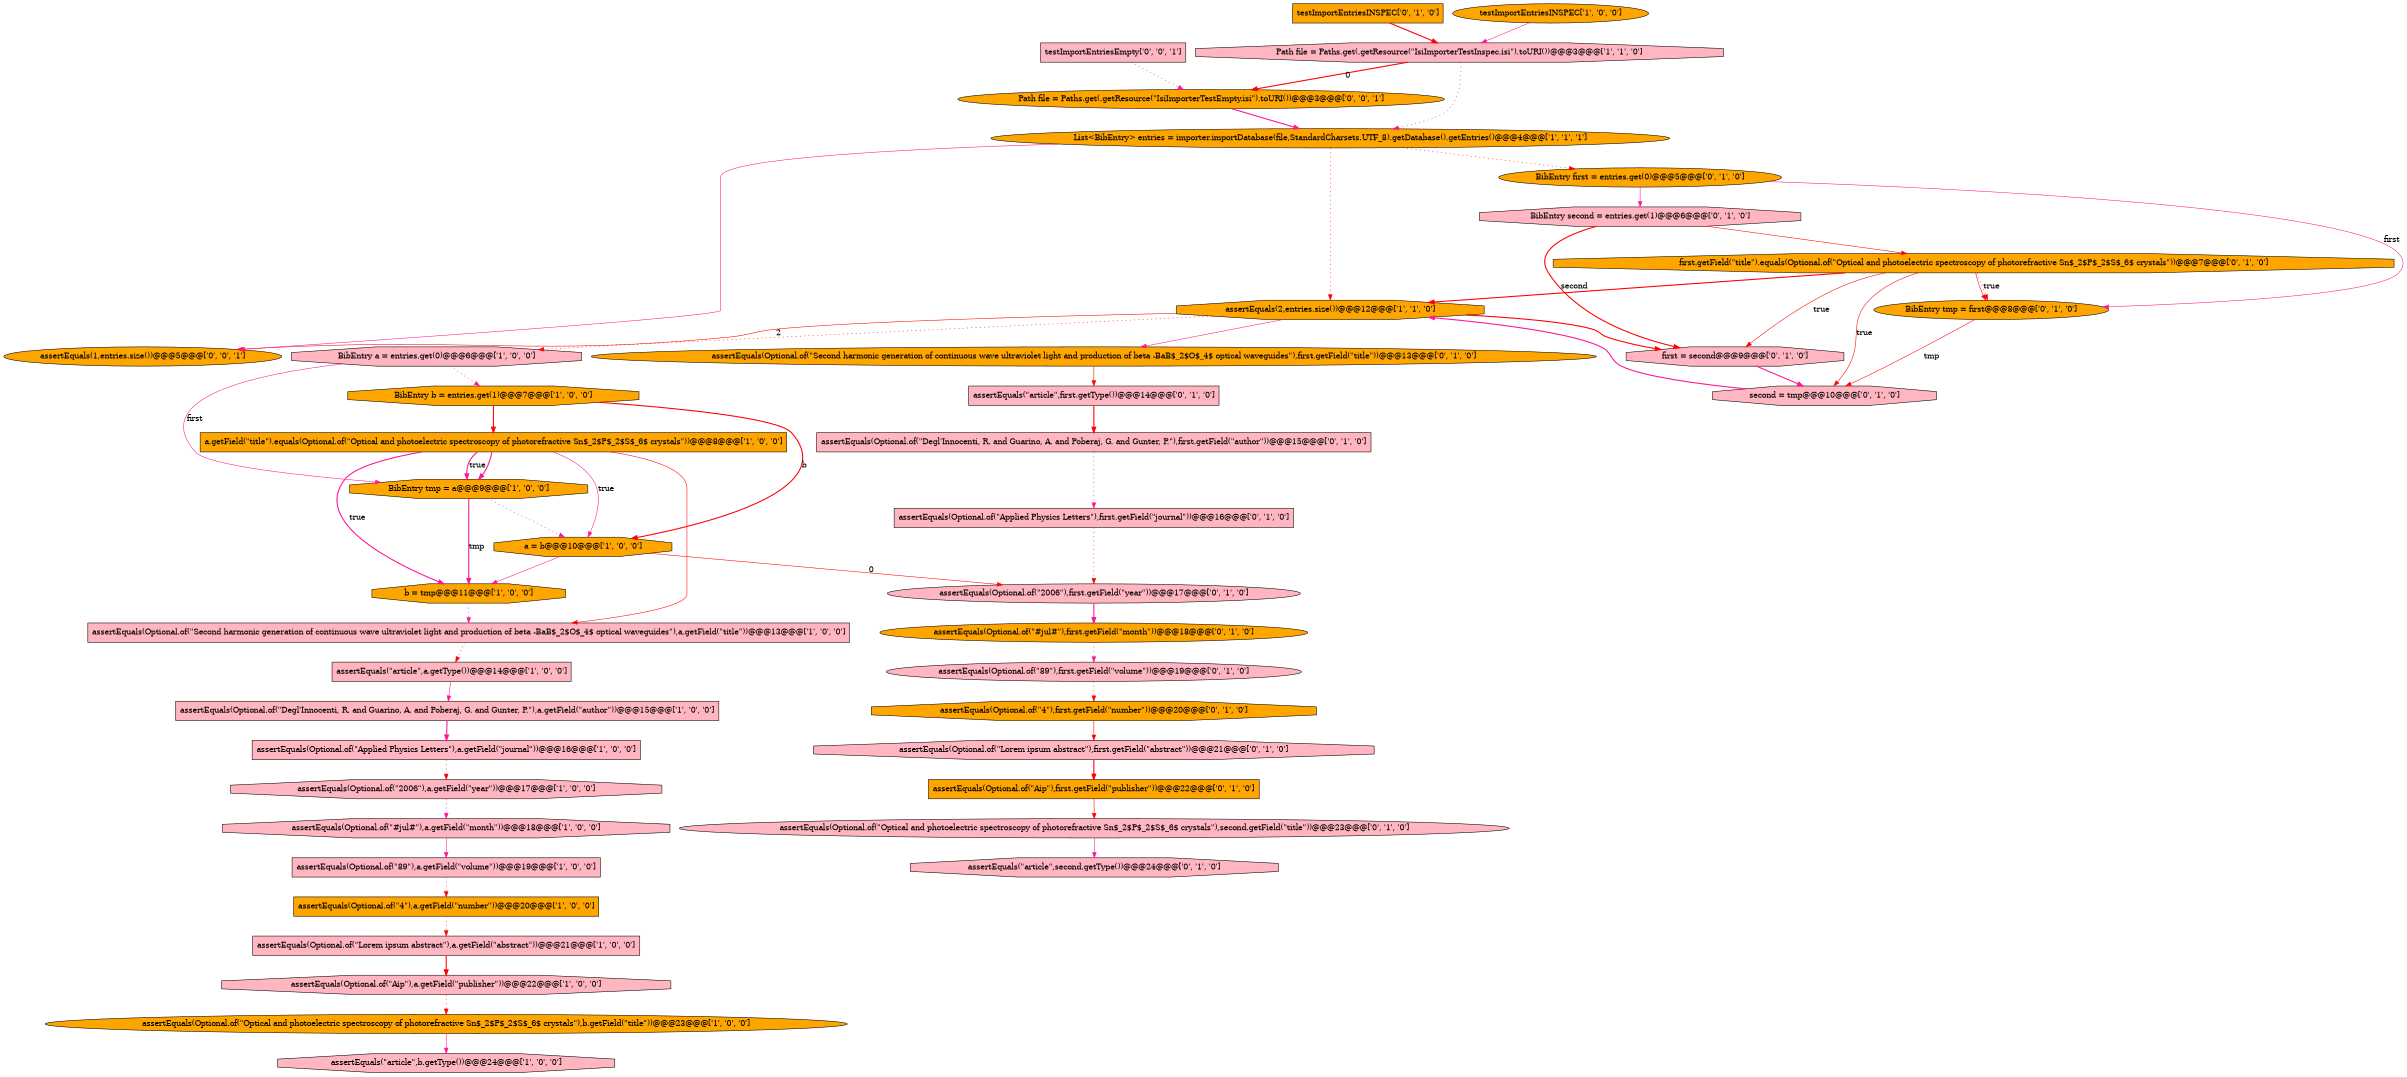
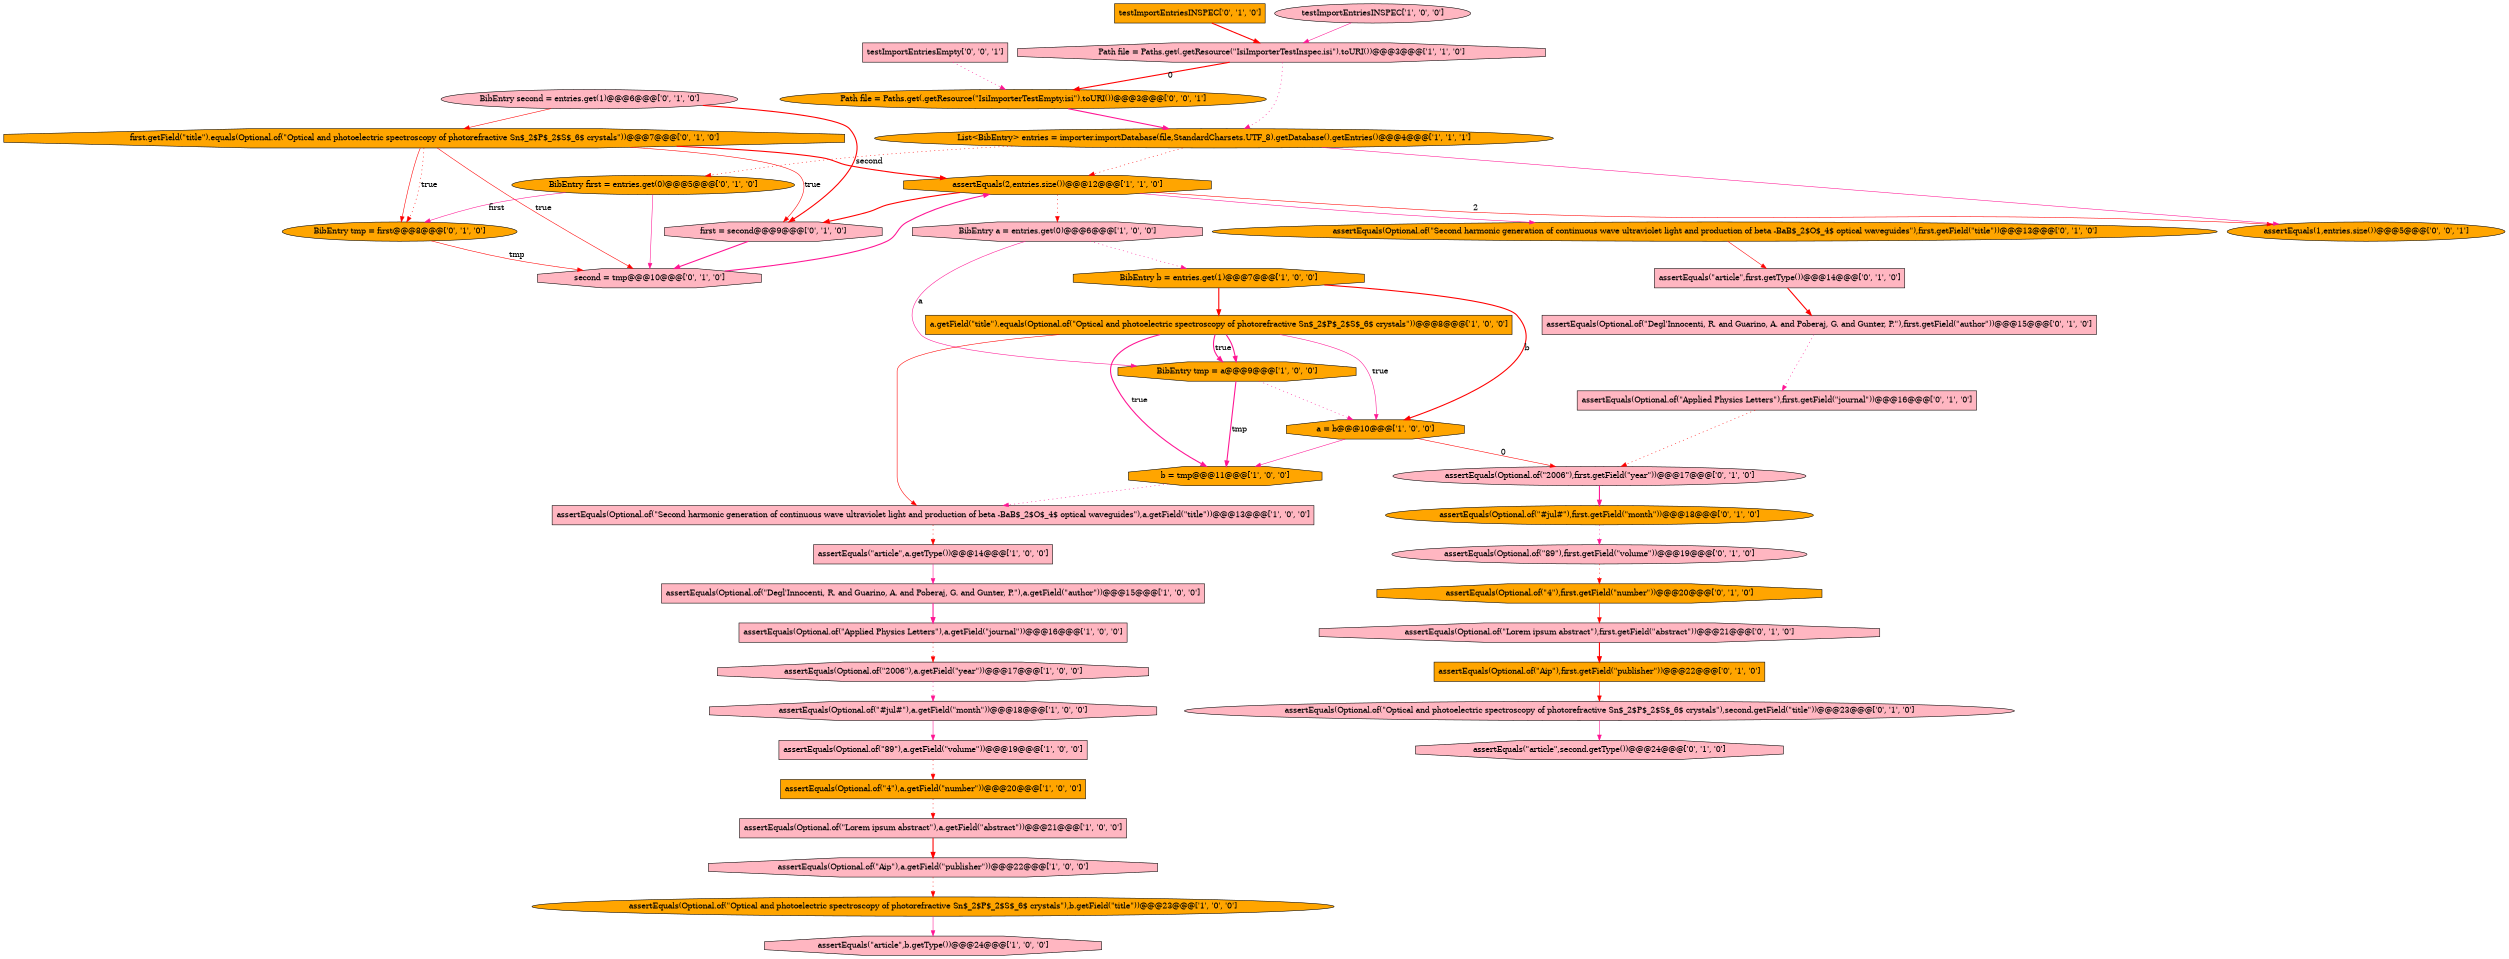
node "testImportEntriesINSPEC['1', '0', '0']": fillcolor orange -> lightpink
edge "BibEntry first = entries.get(0)@@@5@@@['0', '1', '0']" -> "BibEntry second = entries.get(1)@@@6@@@['0', '1', '0']": now "BibEntry first = entries.get(0)@@@5@@@['0', '1', '0']" -> "second = tmp@@@10@@@['0', '1', '0']"
node "BibEntry second = entries.get(1)@@@6@@@['0', '1', '0']": shape octagon -> ellipse
edge "BibEntry a = entries.get(0)@@@6@@@['1', '0', '0']" -> "BibEntry tmp = a@@@9@@@['1', '0', '0']": label "first" -> "a"
